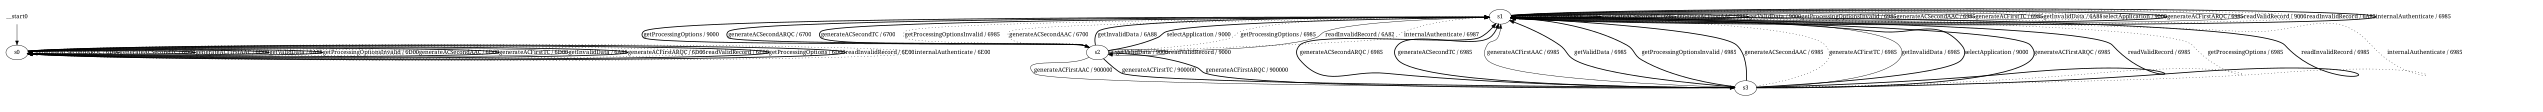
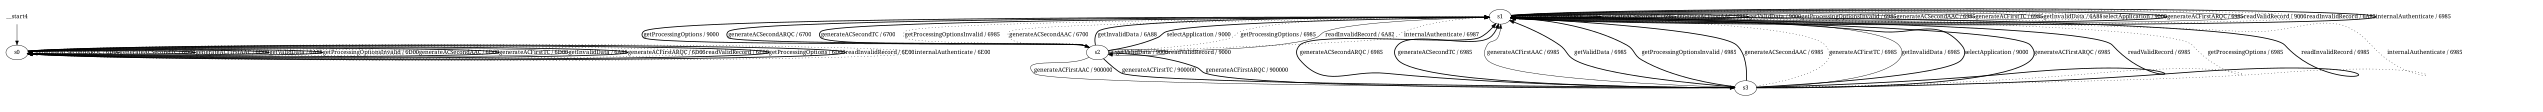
node "__start0": label "__start0" -> "__start4"
